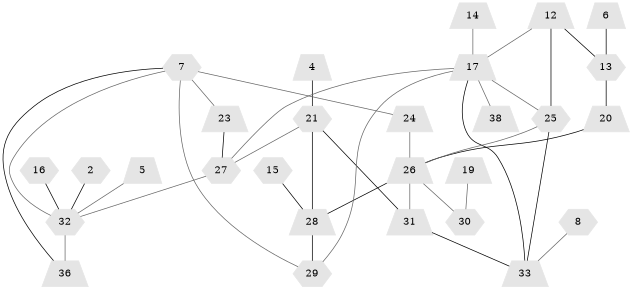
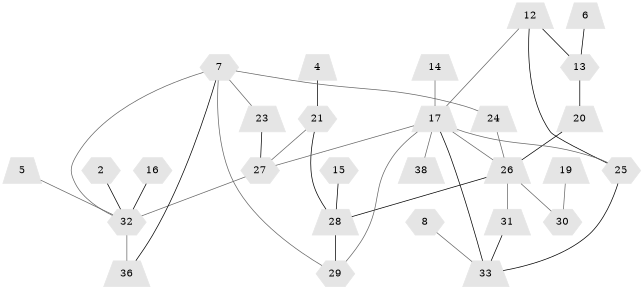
edge "25" -- "26": now "17" -- "26"
edge "21" -- "31": removed
